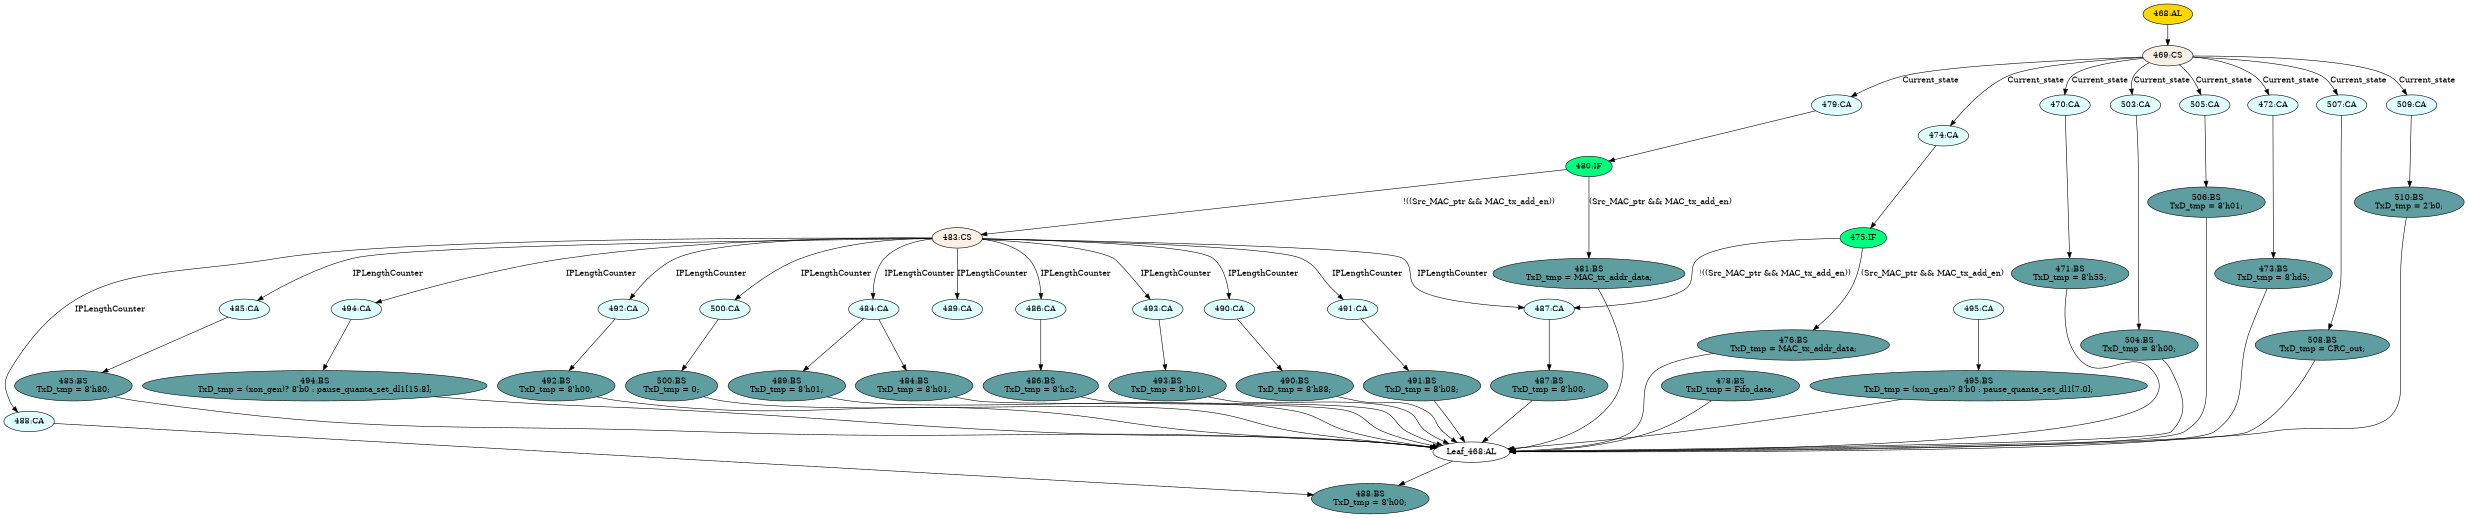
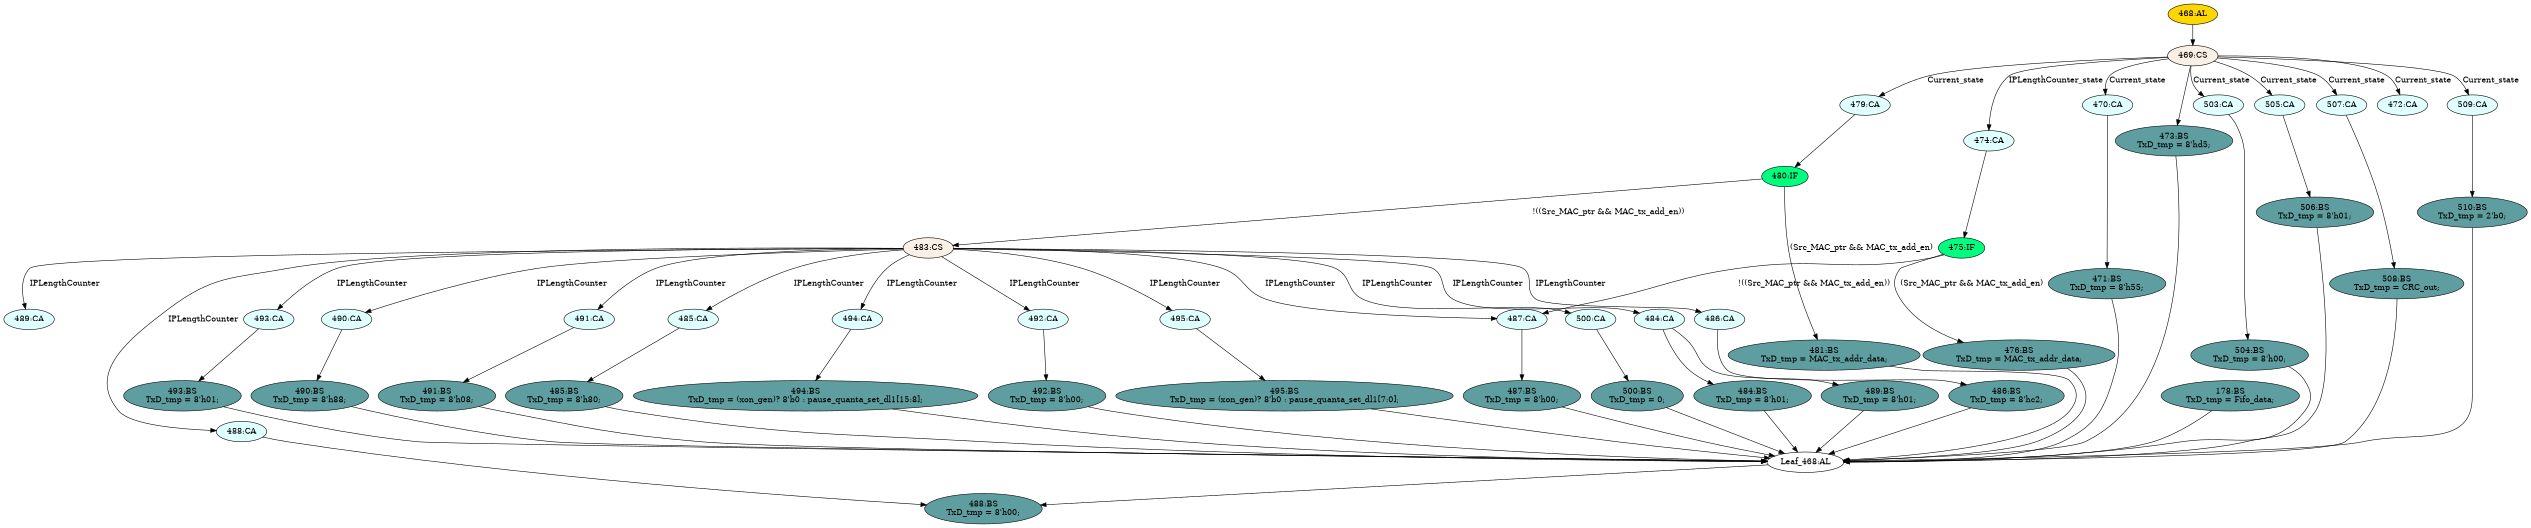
edge "469:CS" -> "474:CA": label "Current_state" -> "IPLengthCounter_state"
edge "472:CA" -> "473:BS TxD_tmp = 8'hd5;": now "469:CS" -> "473:BS TxD_tmp = 8'hd5;"
edge "483:CS" -> "495:CA": added, label "IPLengthCounter"
node "478:BS TxD_tmp = Fifo_data;": label "478:BS TxD_tmp = Fifo_data;" -> "178:BS TxD_tmp = Fifo_data;"
